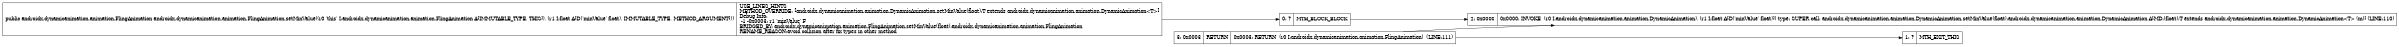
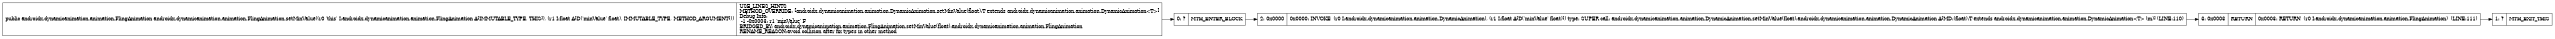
node "0: ?": text "MTH_BLOCK_BLOCK" -> "MTH_ENTER_BLOCK"
edge "3: 0x0003" -> "2: 0x0000": reversed
